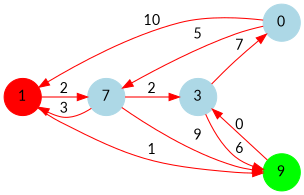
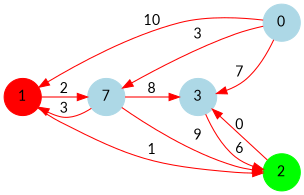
edge "0" -> "7": label "5" -> "3"
edge "3" -> "0": reversed
edge "7" -> "3": label "2" -> "8"
node "9": label "9" -> "2"
